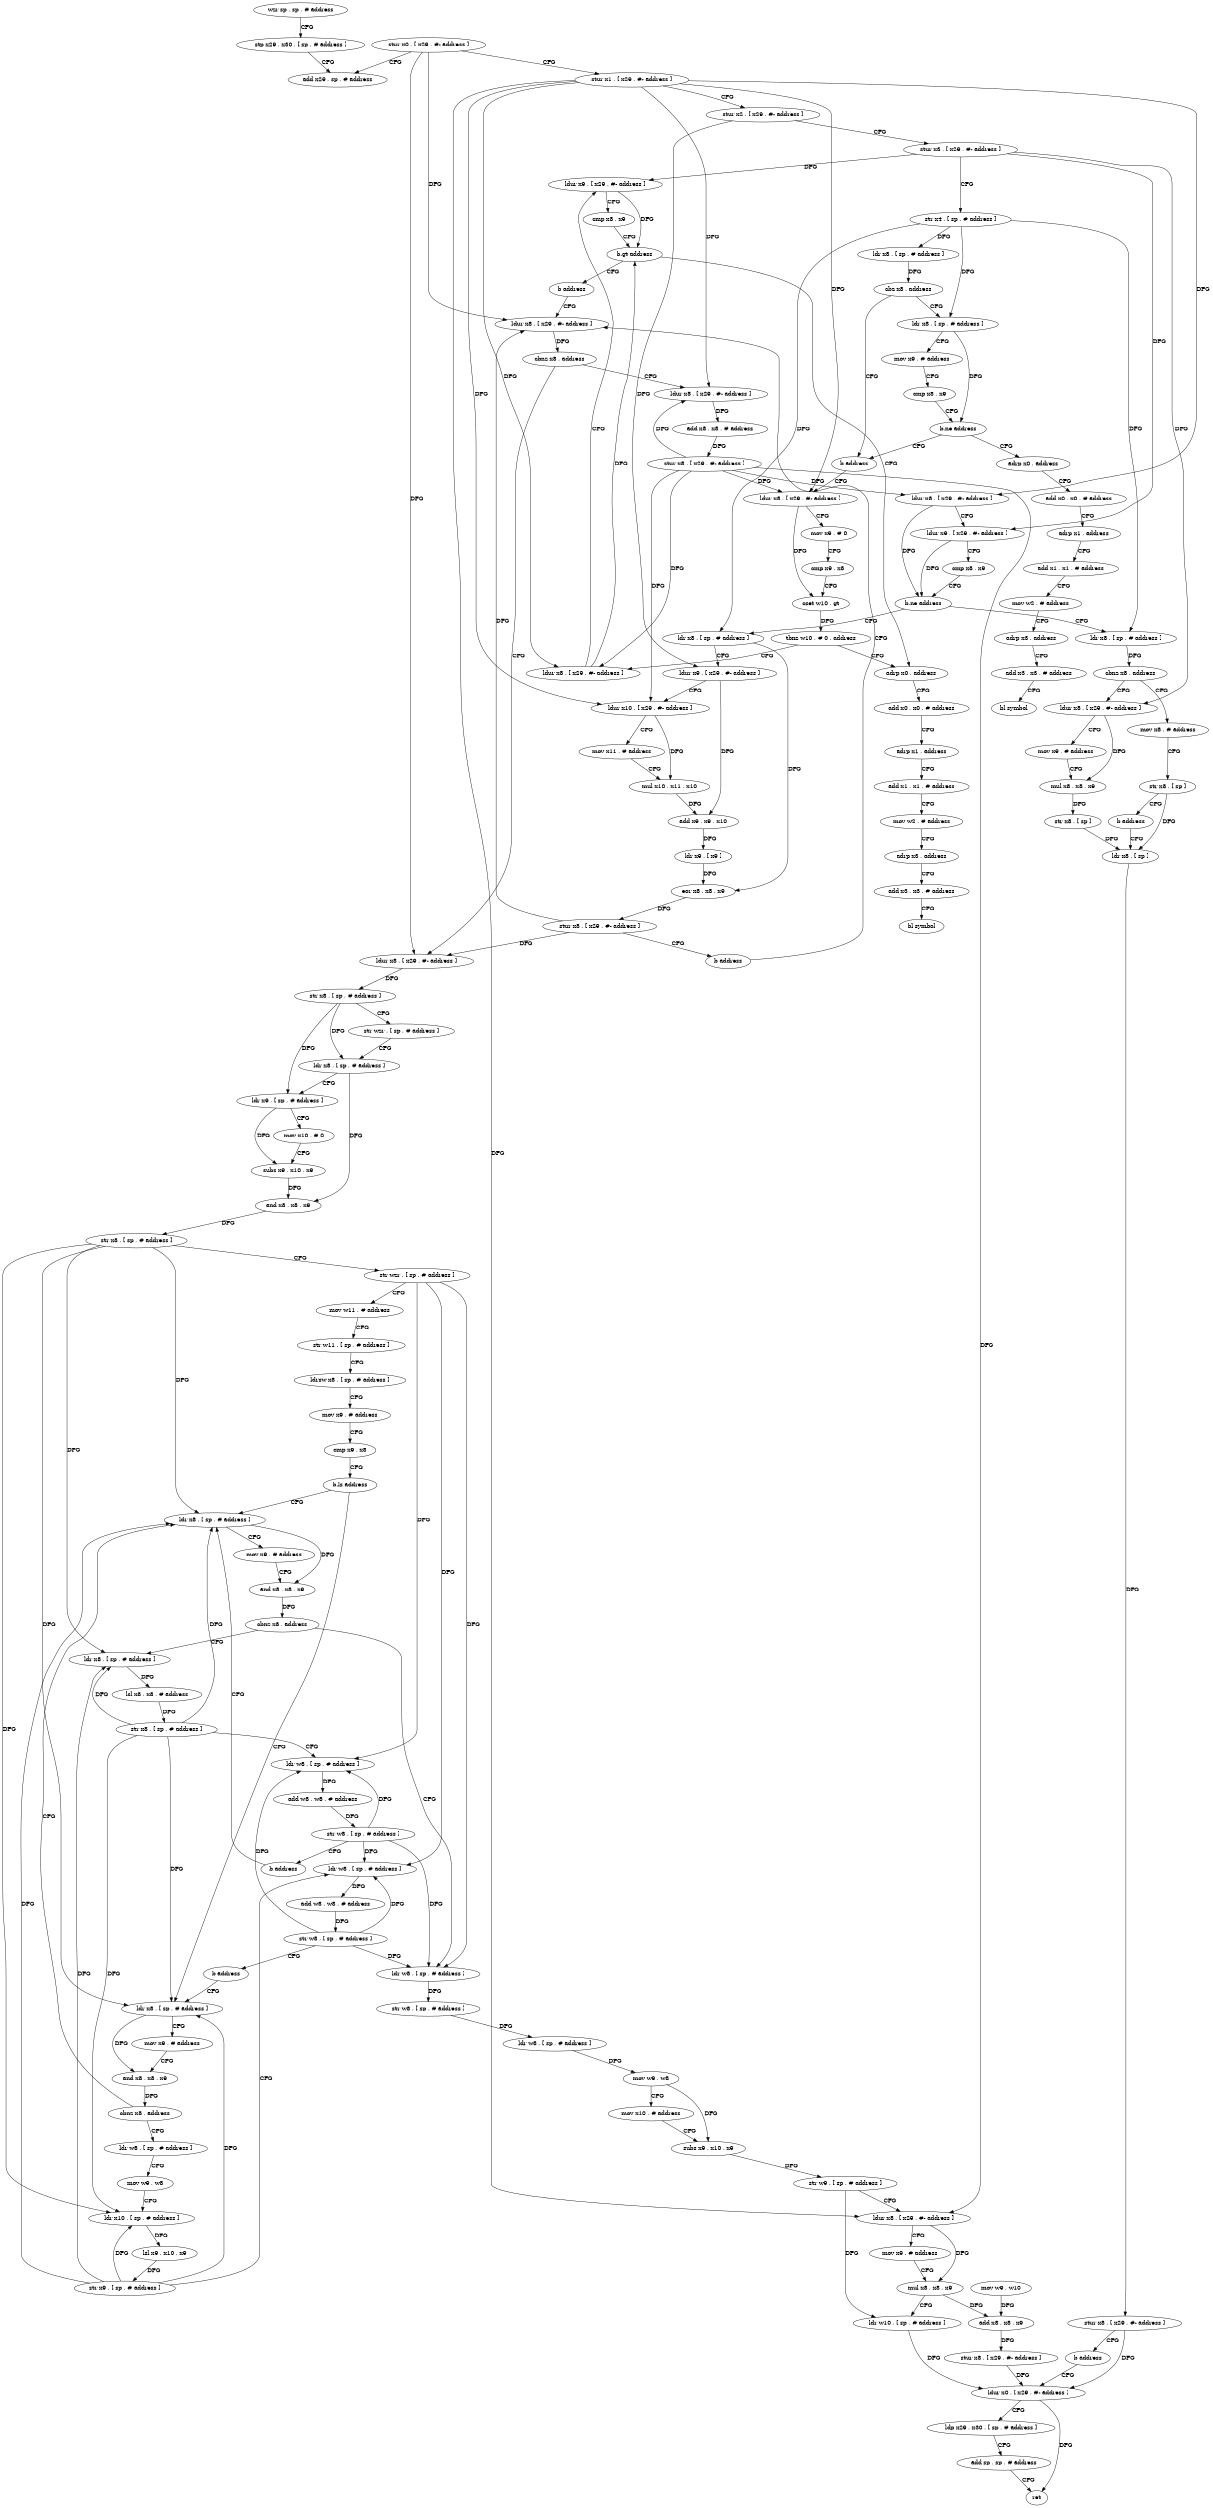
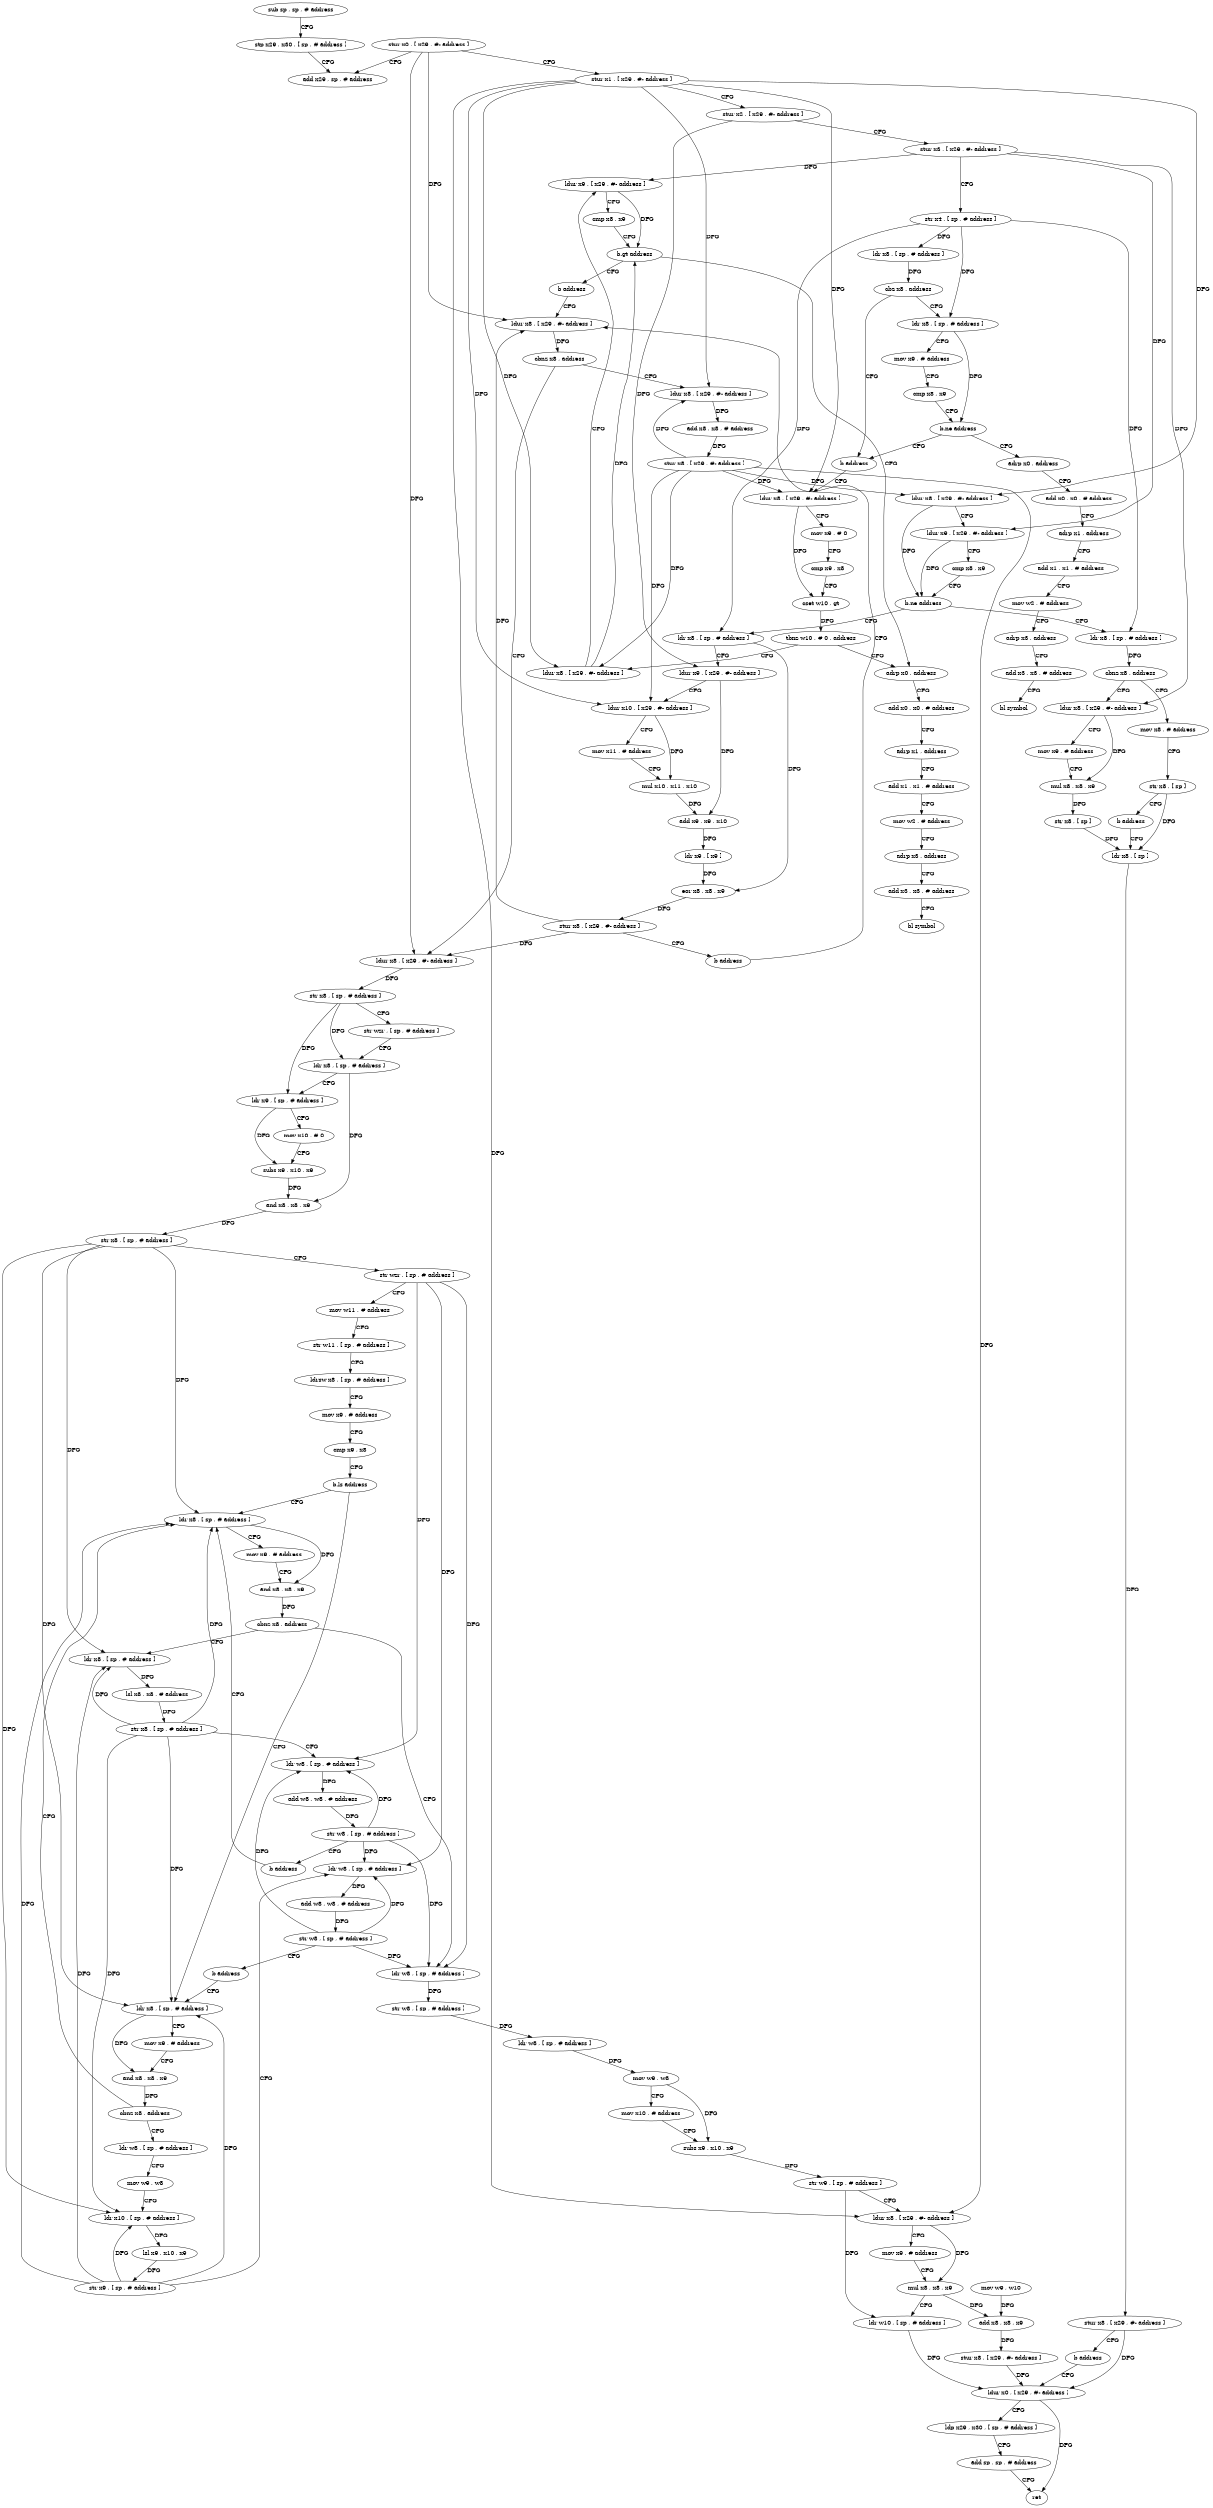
node "wzr sp , sp , # address": label "wzr sp , sp , # address" -> "sub sp , sp , # address"
